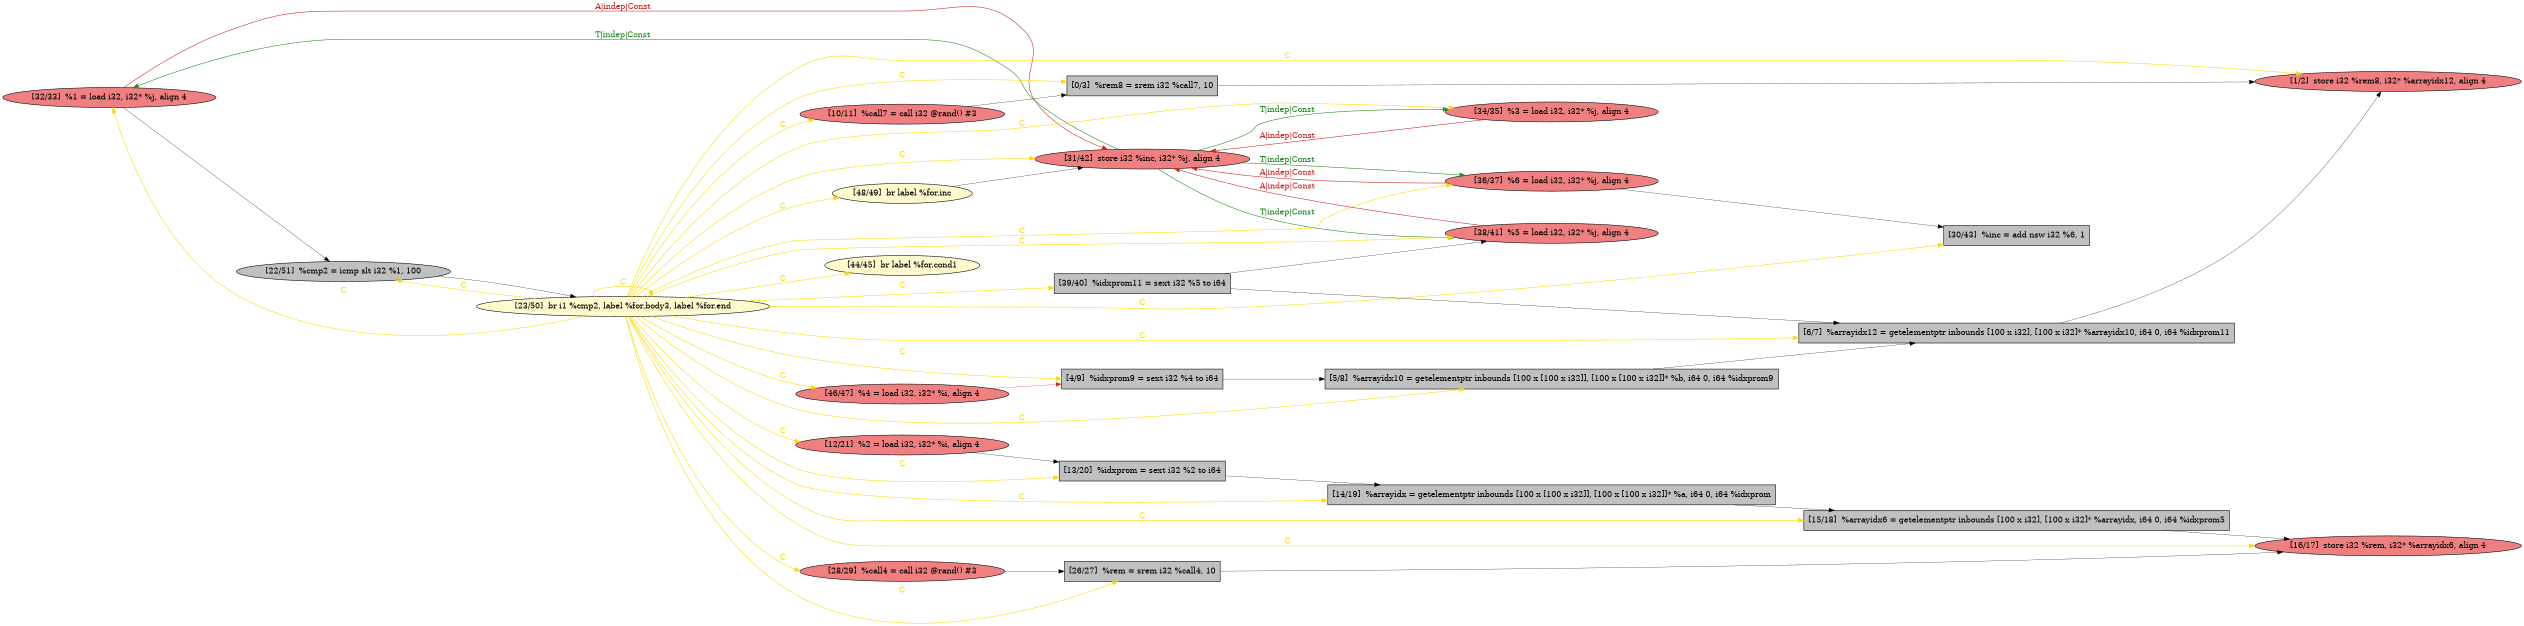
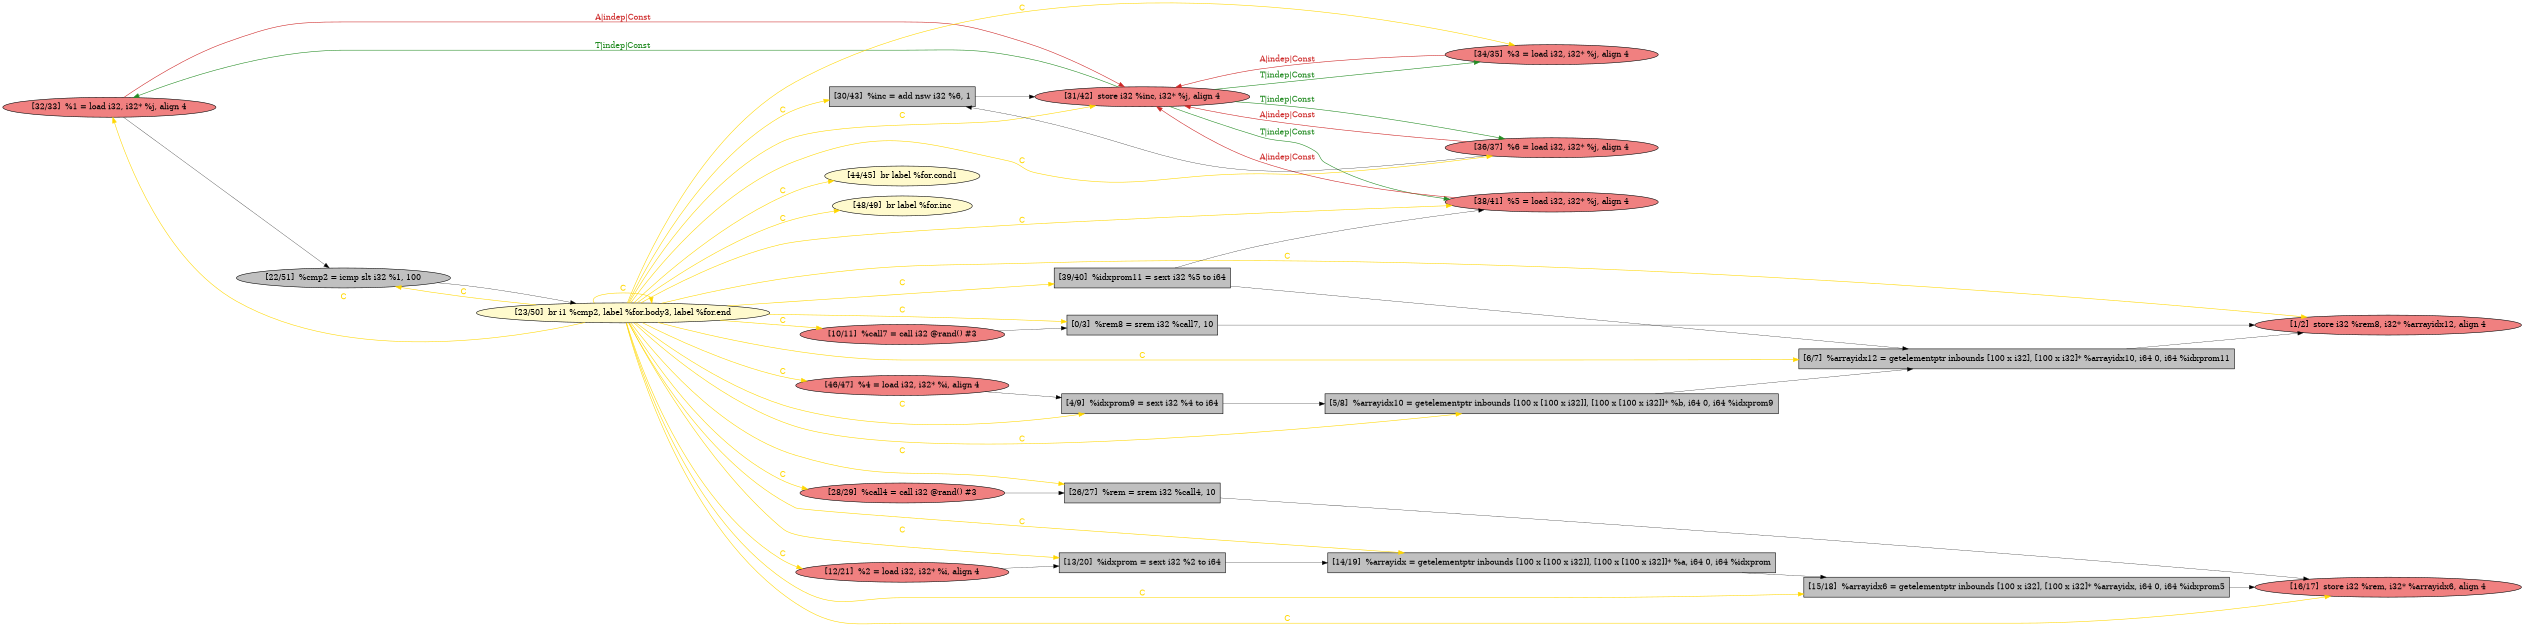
edge "[48/49]  br label %for.inc" -> "[31/42]  store i32 %inc, i32* %j, align 4": now "[30/43]  %inc = add nsw i32 %6, 1" -> "[31/42]  store i32 %inc, i32* %j, align 4"
edge "[46/47]  %4 = load i32, i32* %i, align 4" -> "[4/9]  %idxprom9 = sext i32 %4 to i64": color firebrick3 -> black
